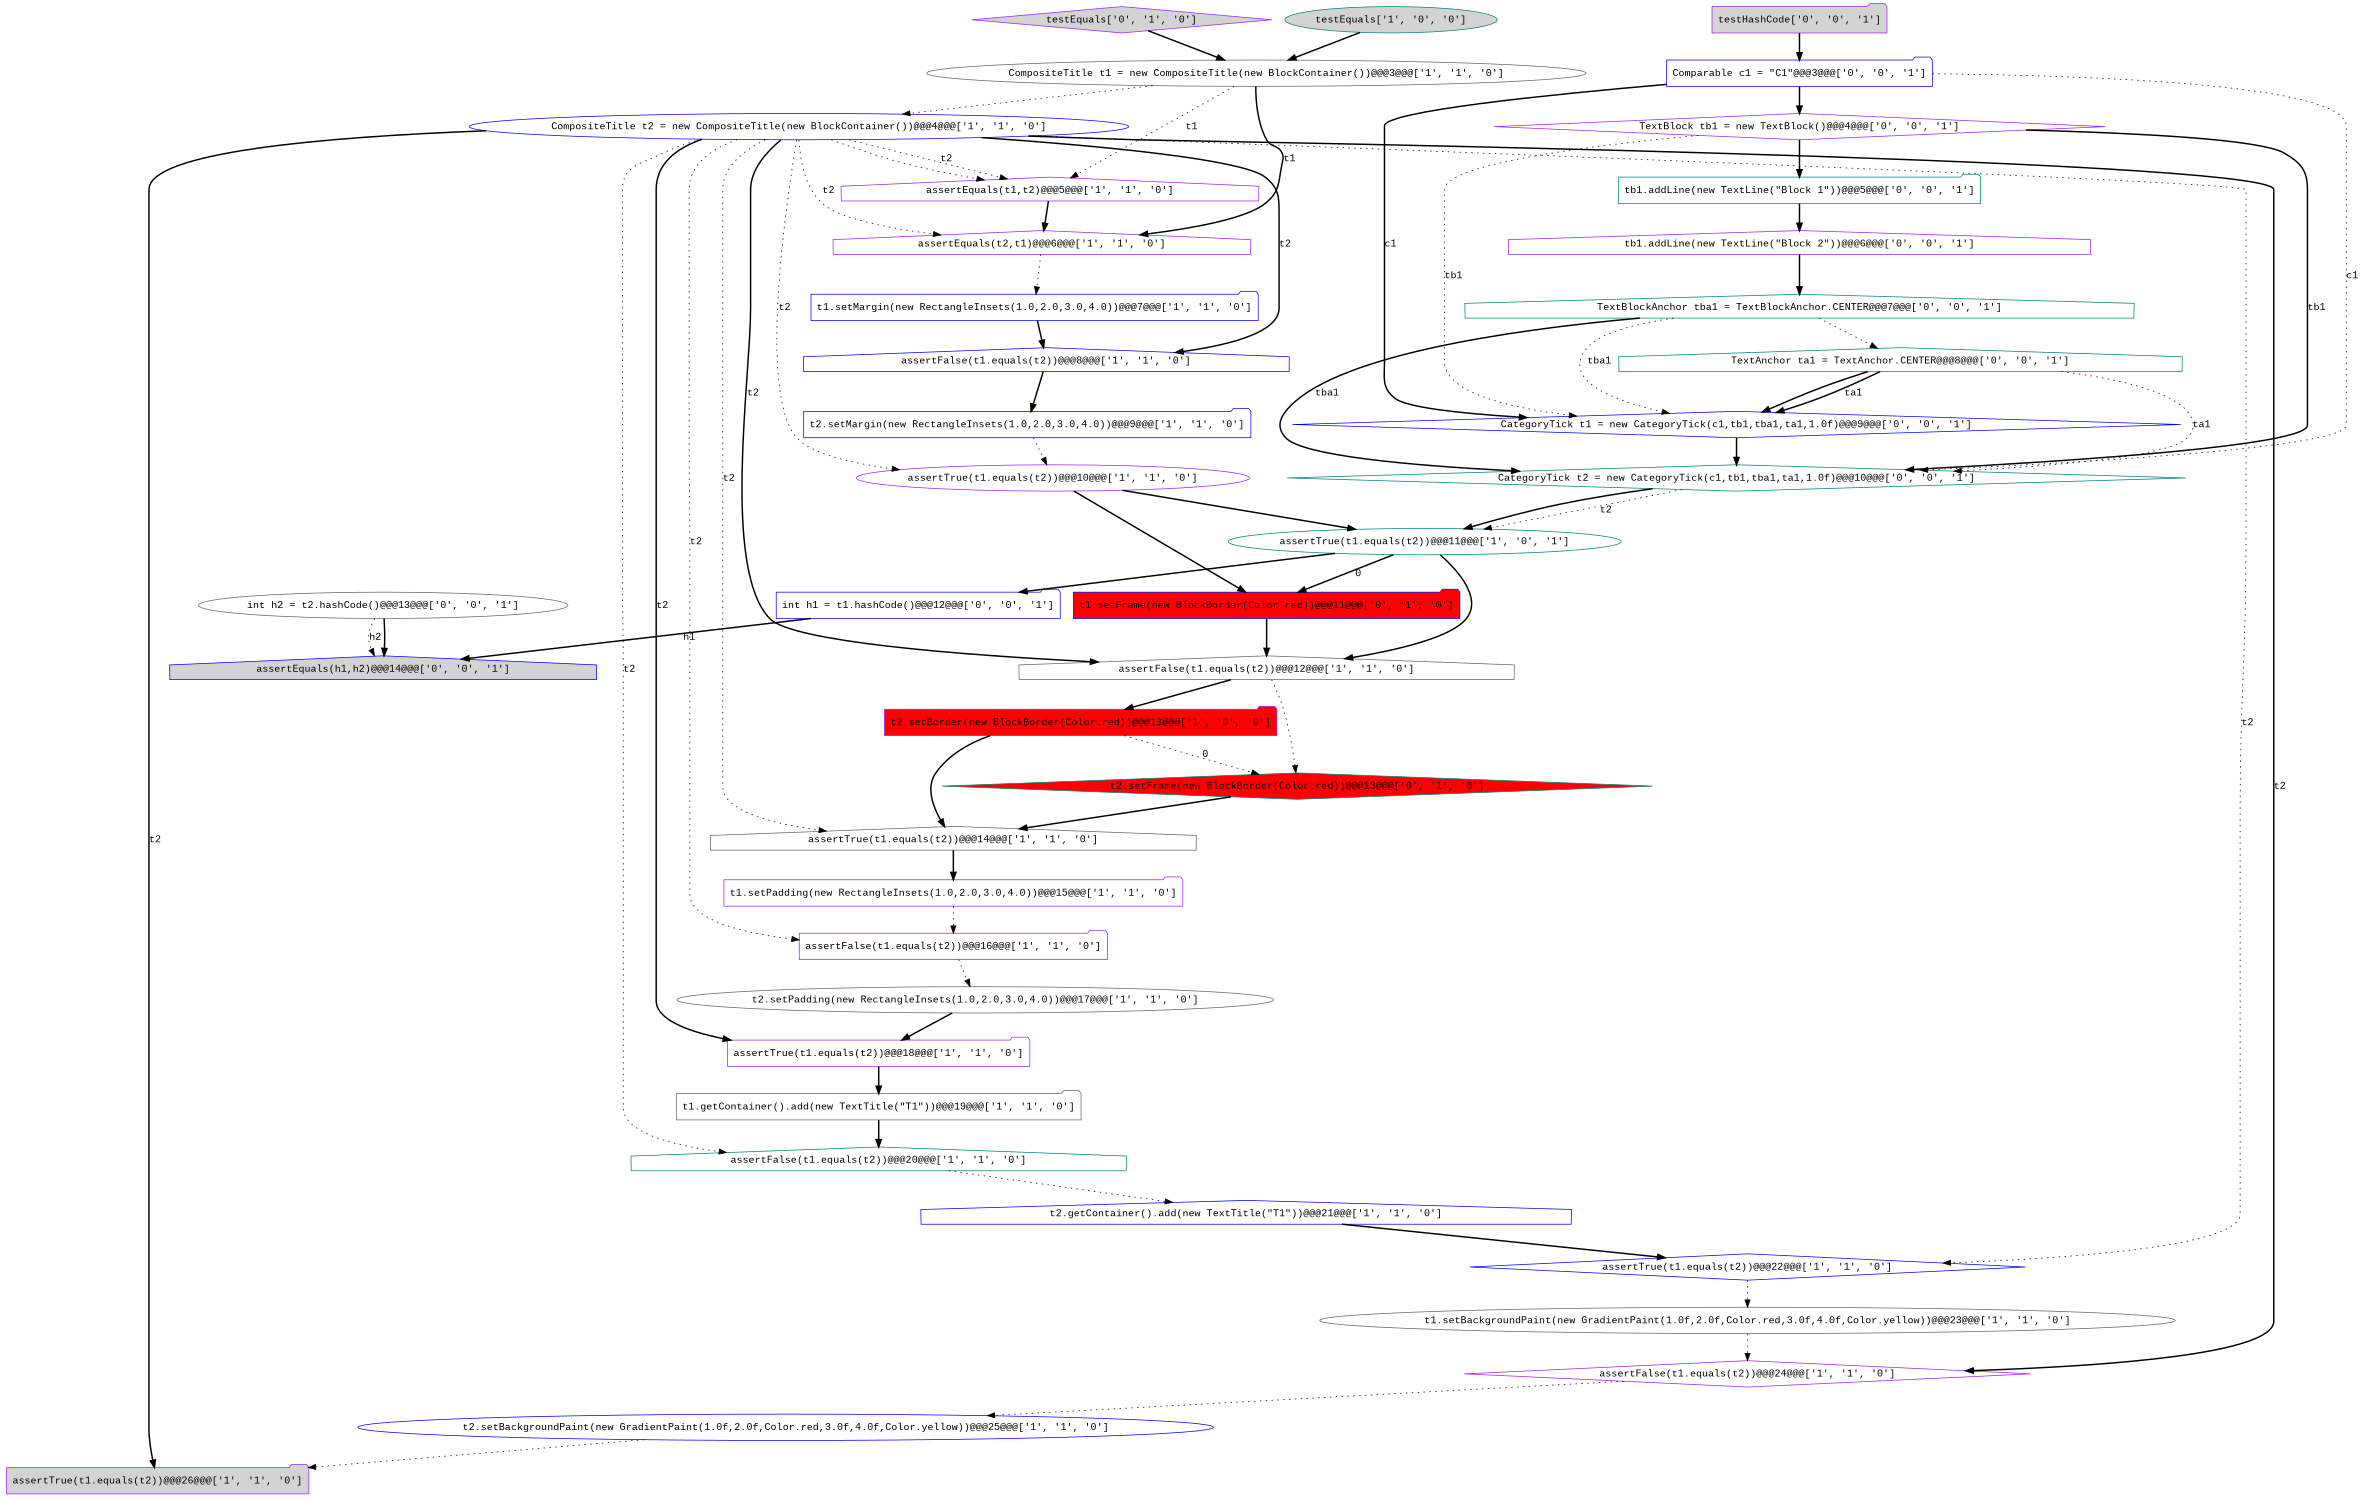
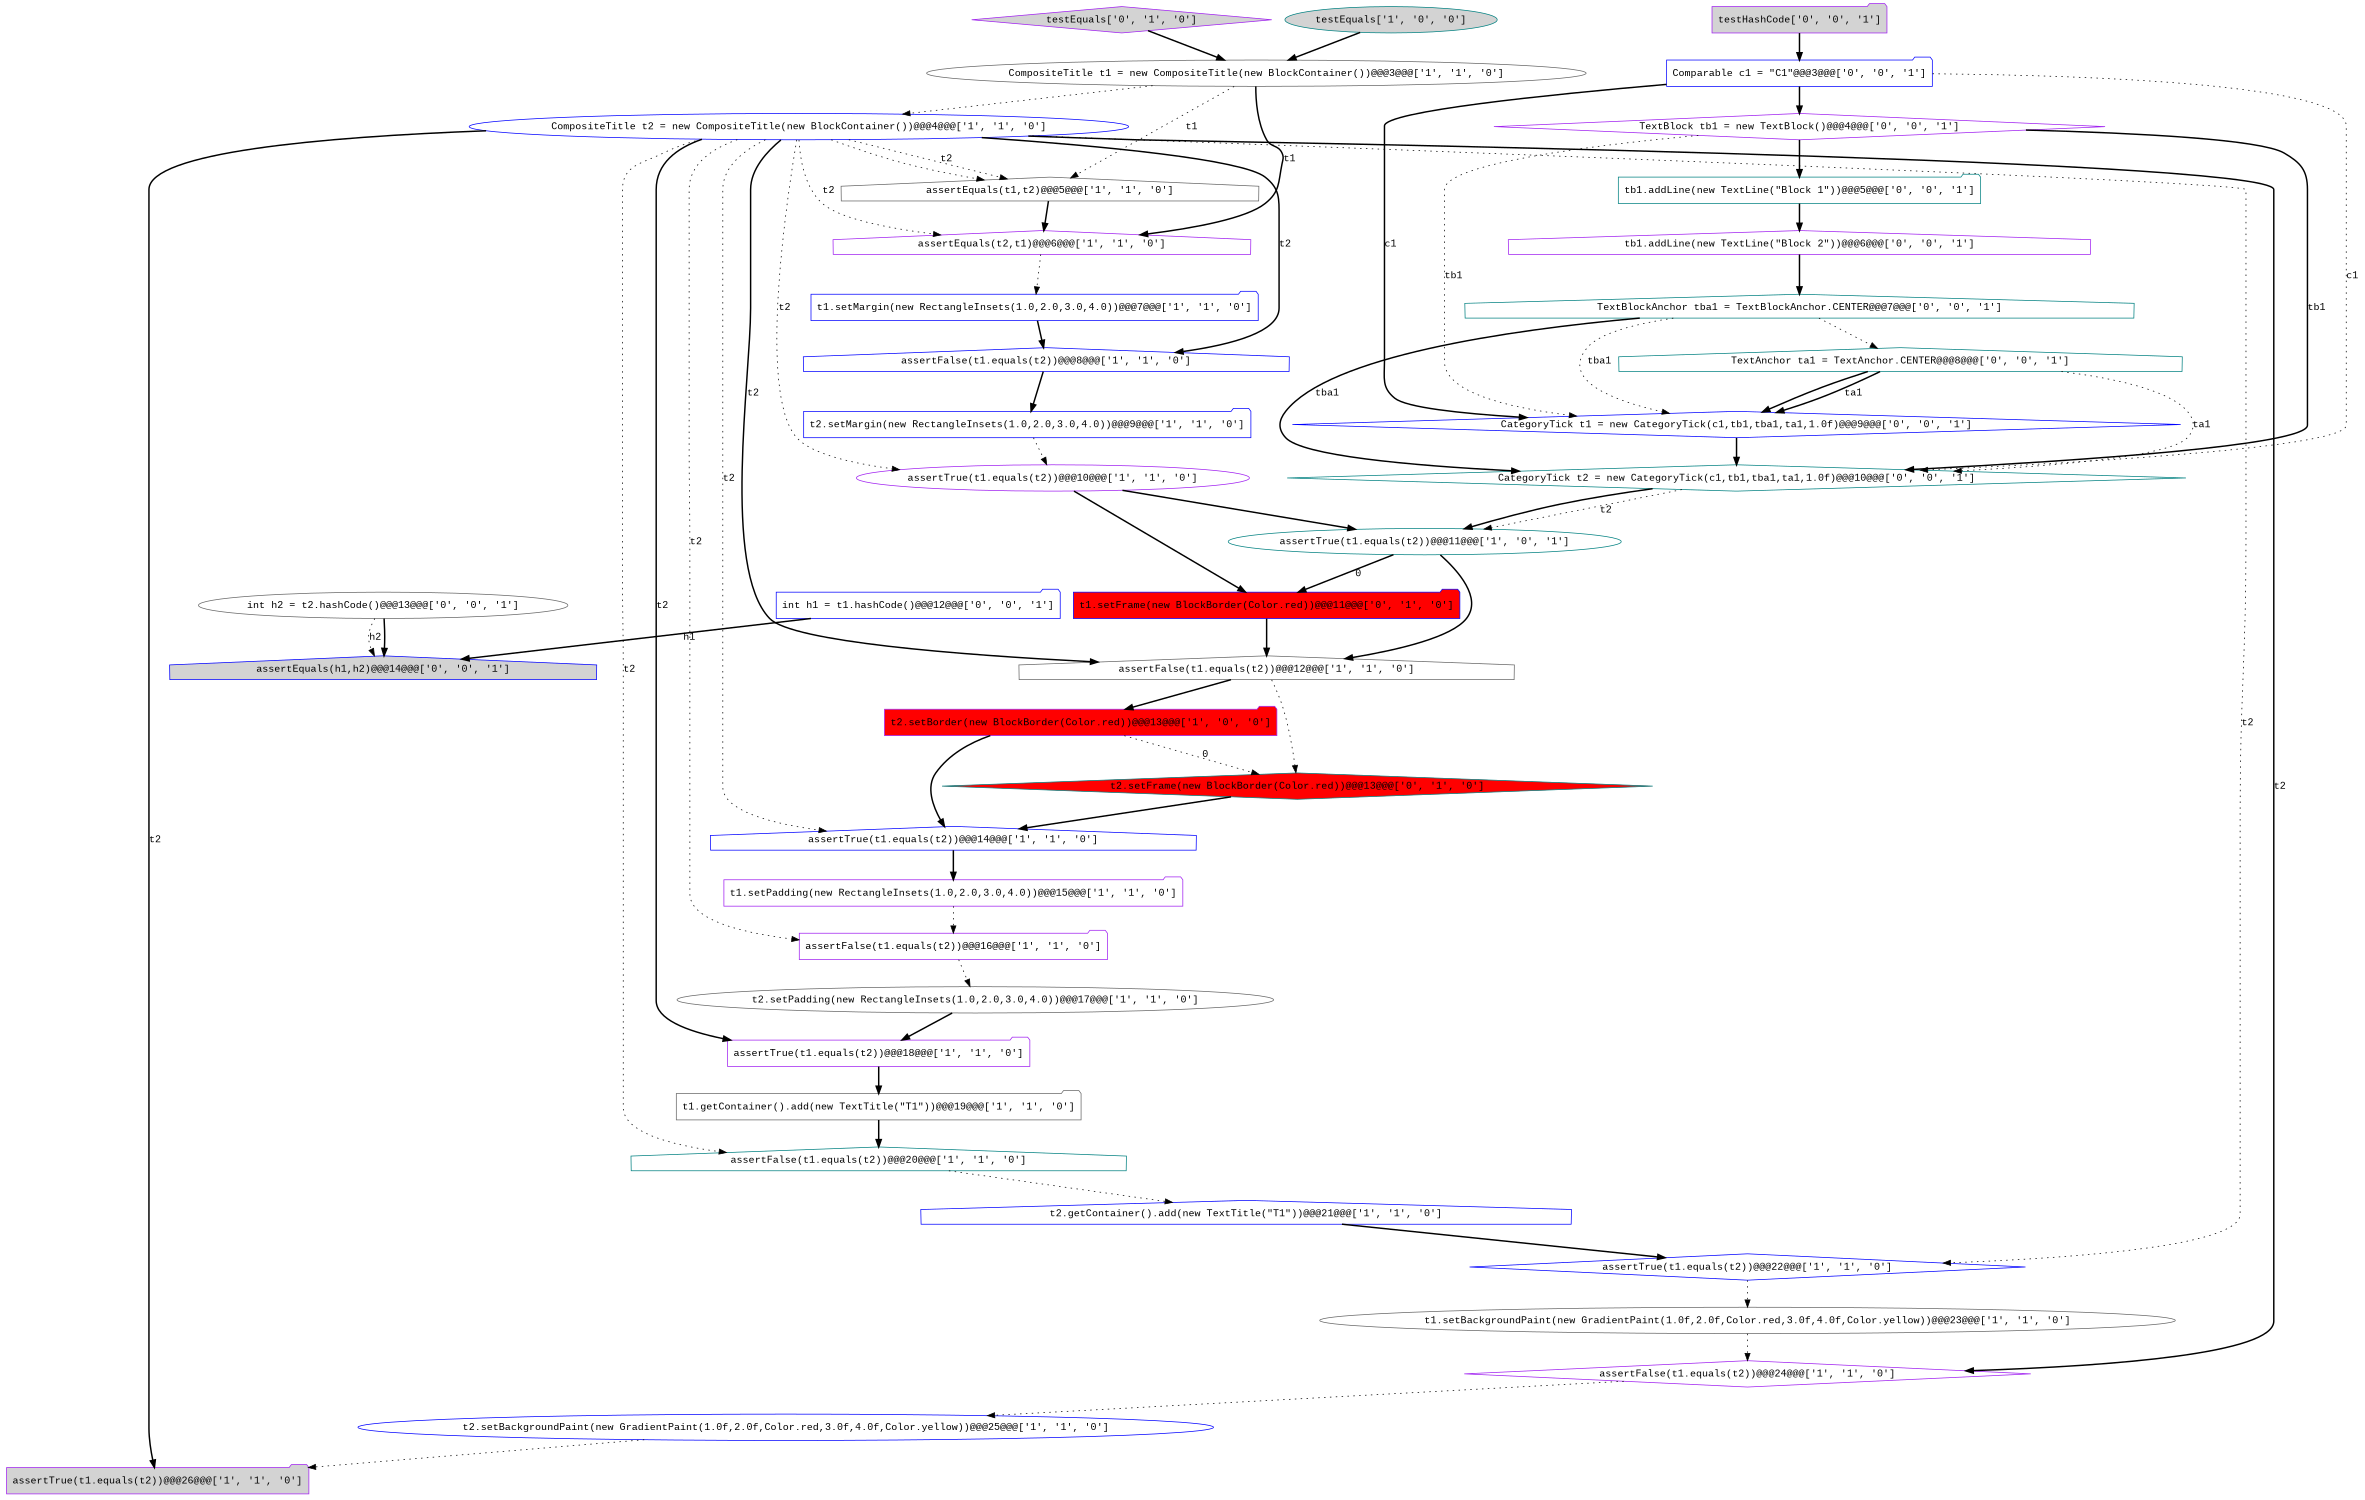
node "assertEquals(t1,t2)@@@5@@@['1', '1', '0']": color purple -> gray40
edge "assertTrue(t1.equals(t2))@@@11@@@['1', '0', '1']" -> "int h1 = t1.hashCode()@@@12@@@['0', '0', '1']": removed
node "assertTrue(t1.equals(t2))@@@14@@@['1', '1', '0']": color gray40 -> blue
